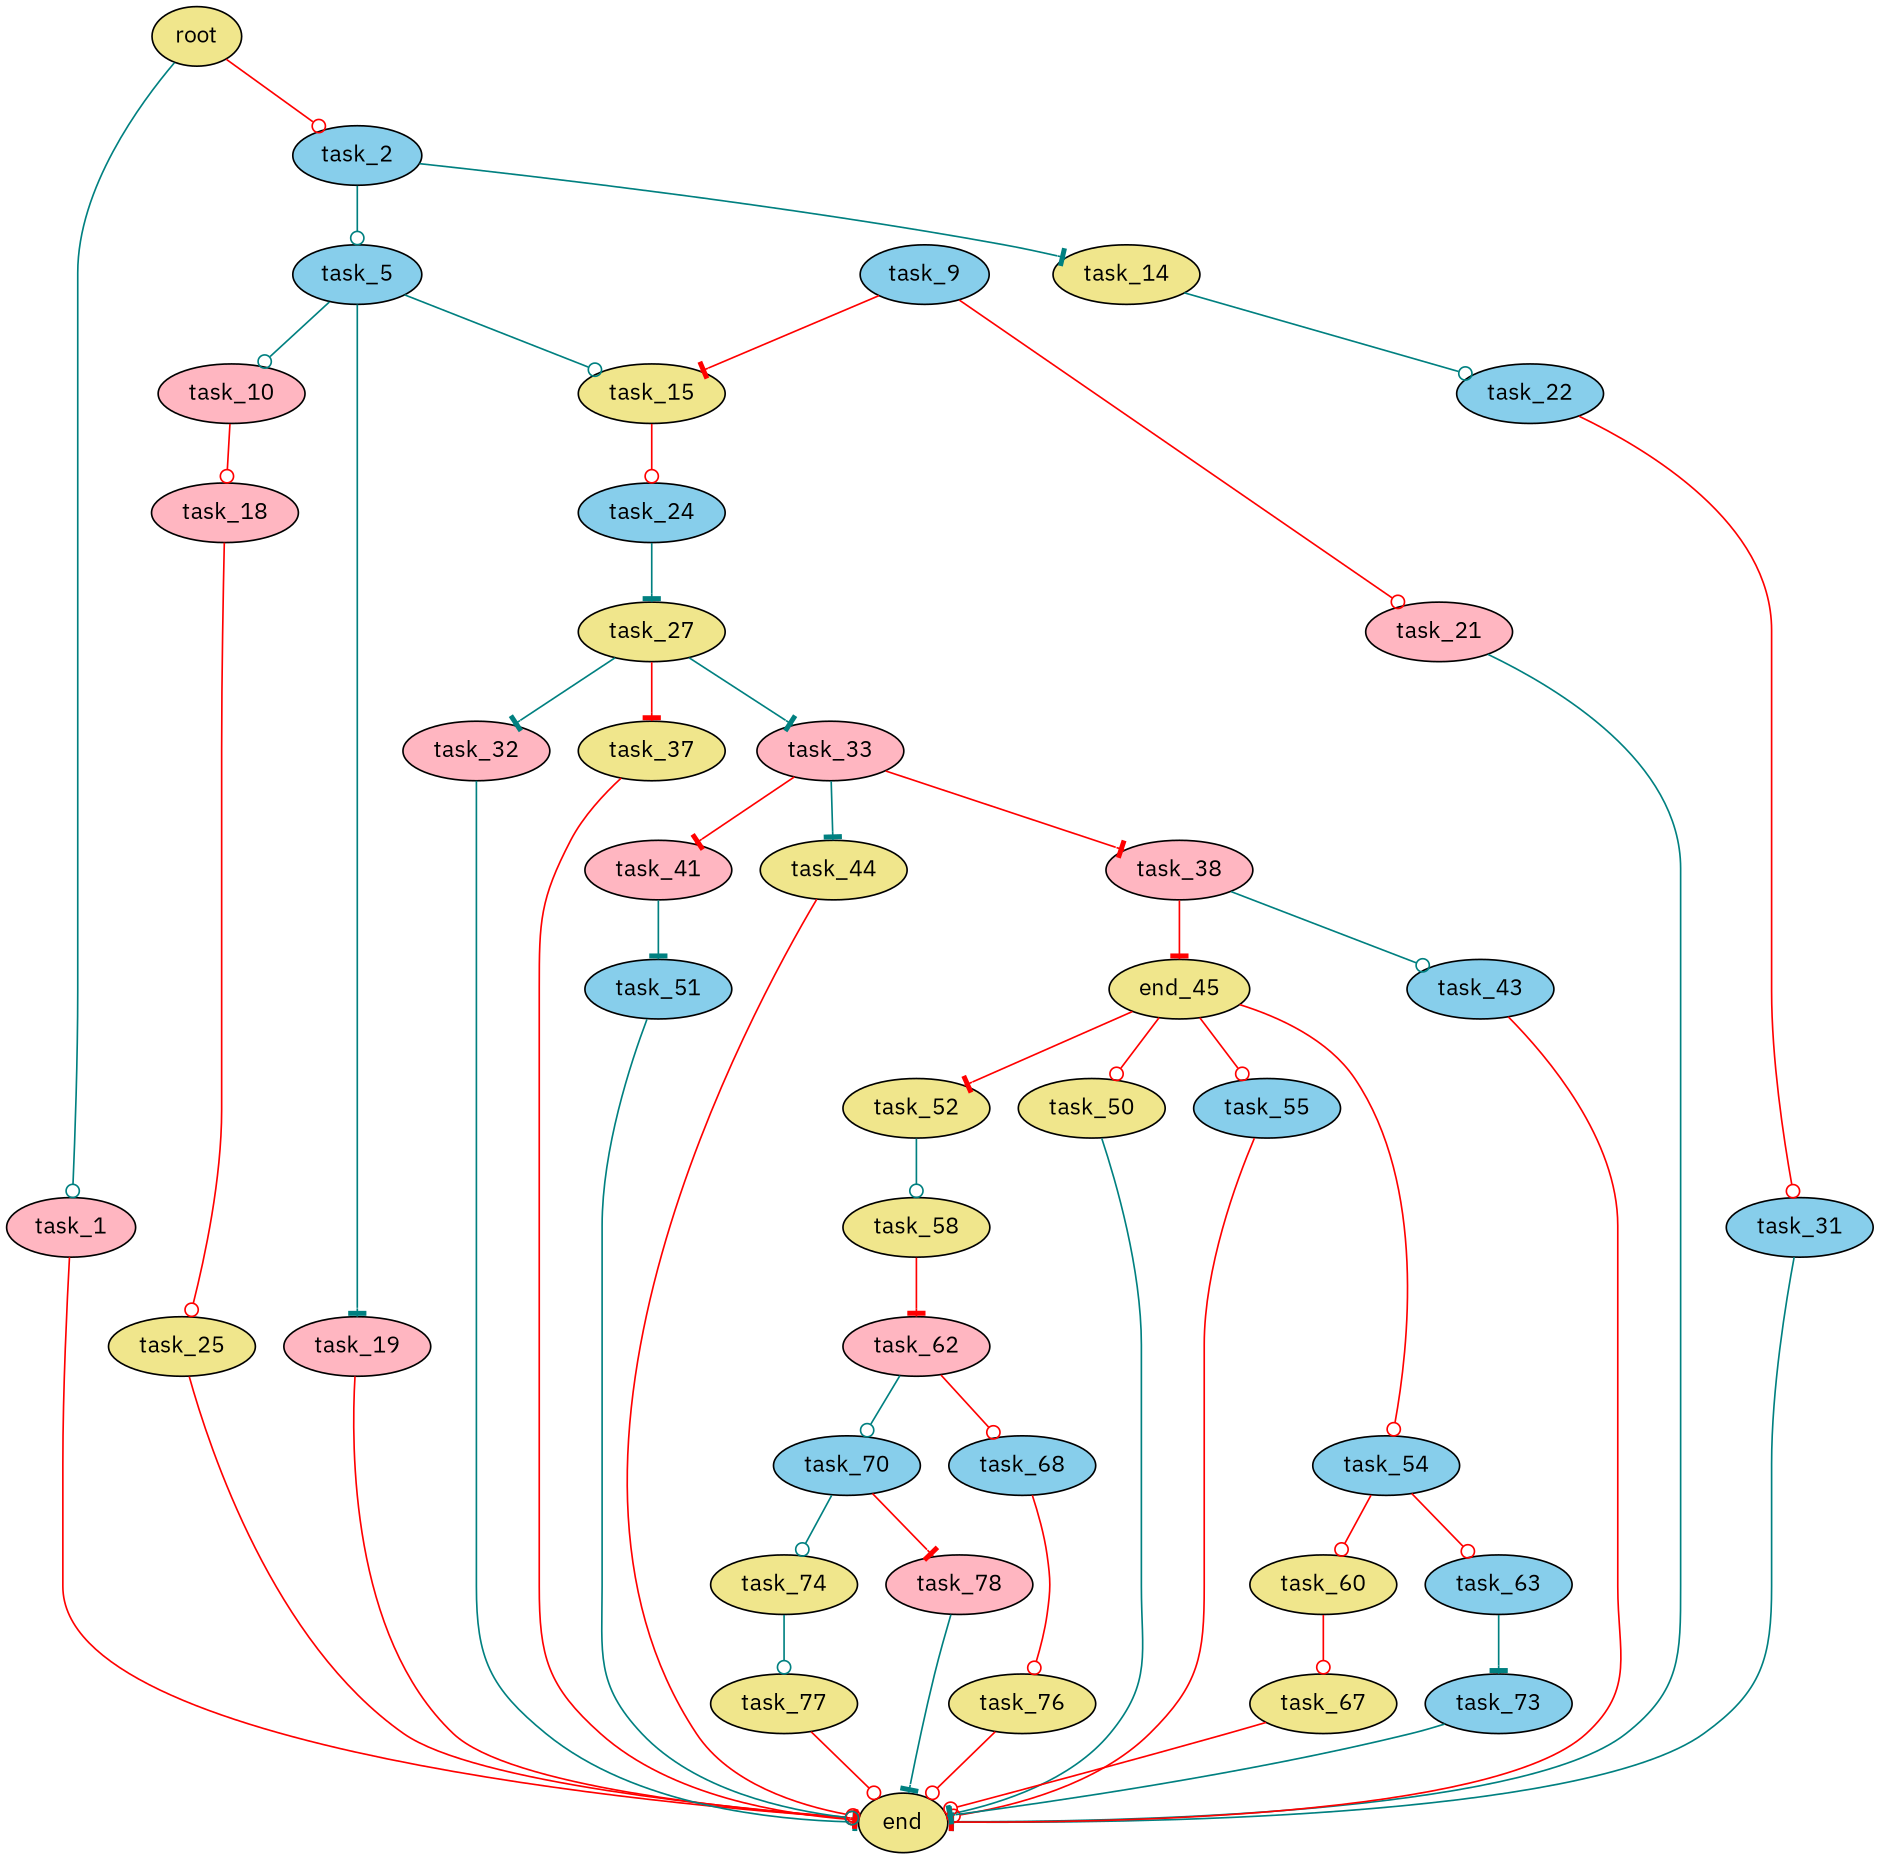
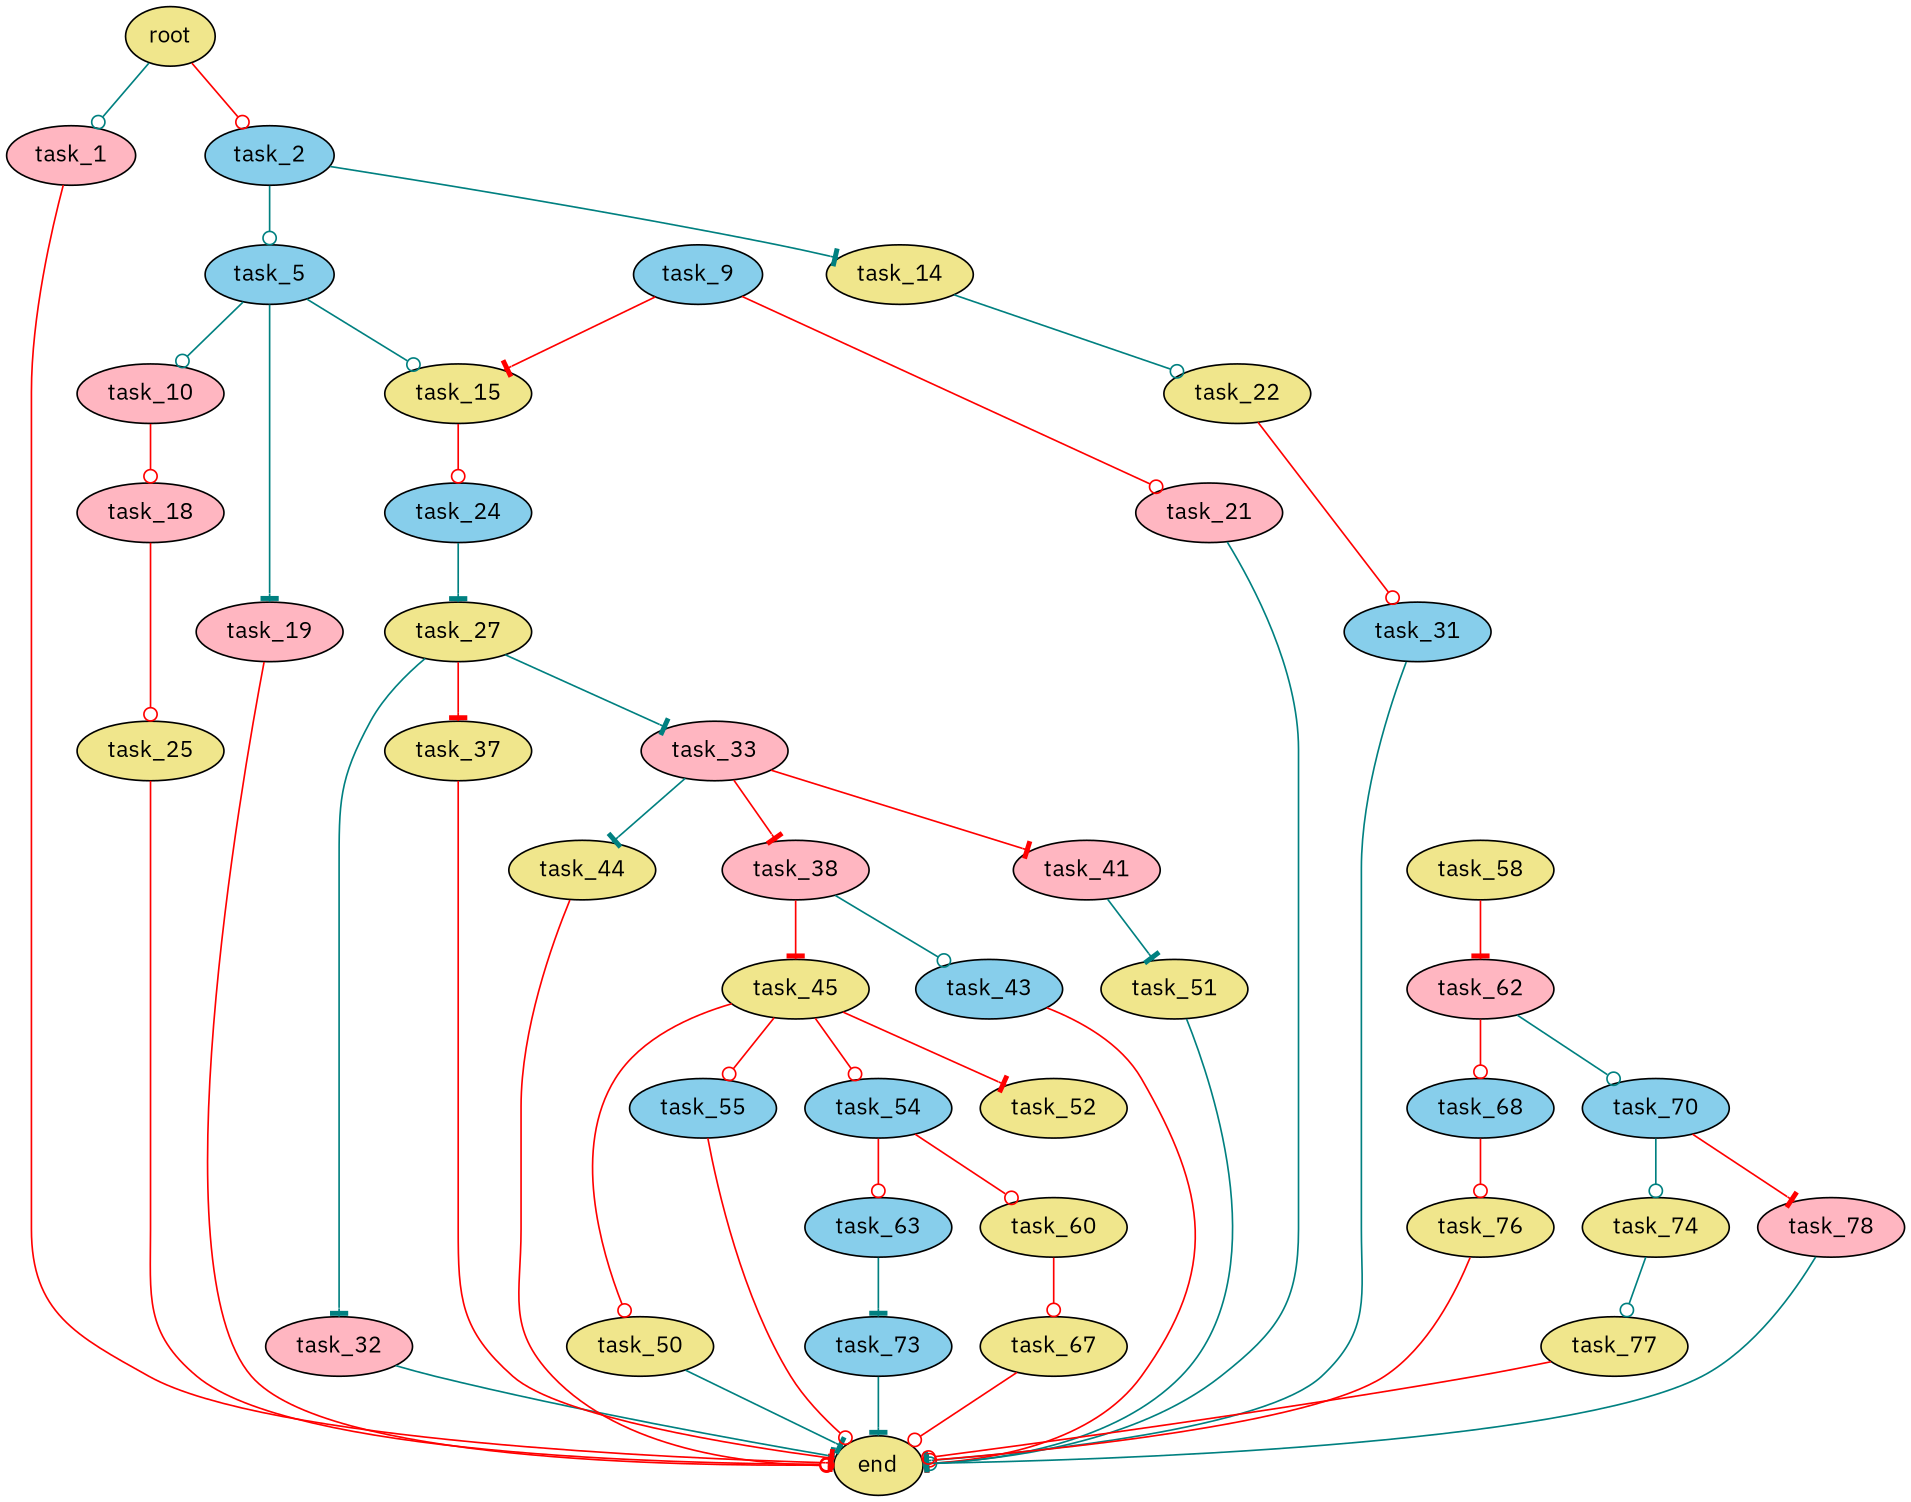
node "task_22": fillcolor skyblue -> khaki
node "task_51": fillcolor skyblue -> khaki
node "end_45": label "end_45" -> "task_45"
edge "task_52" -> "task_58": removed
